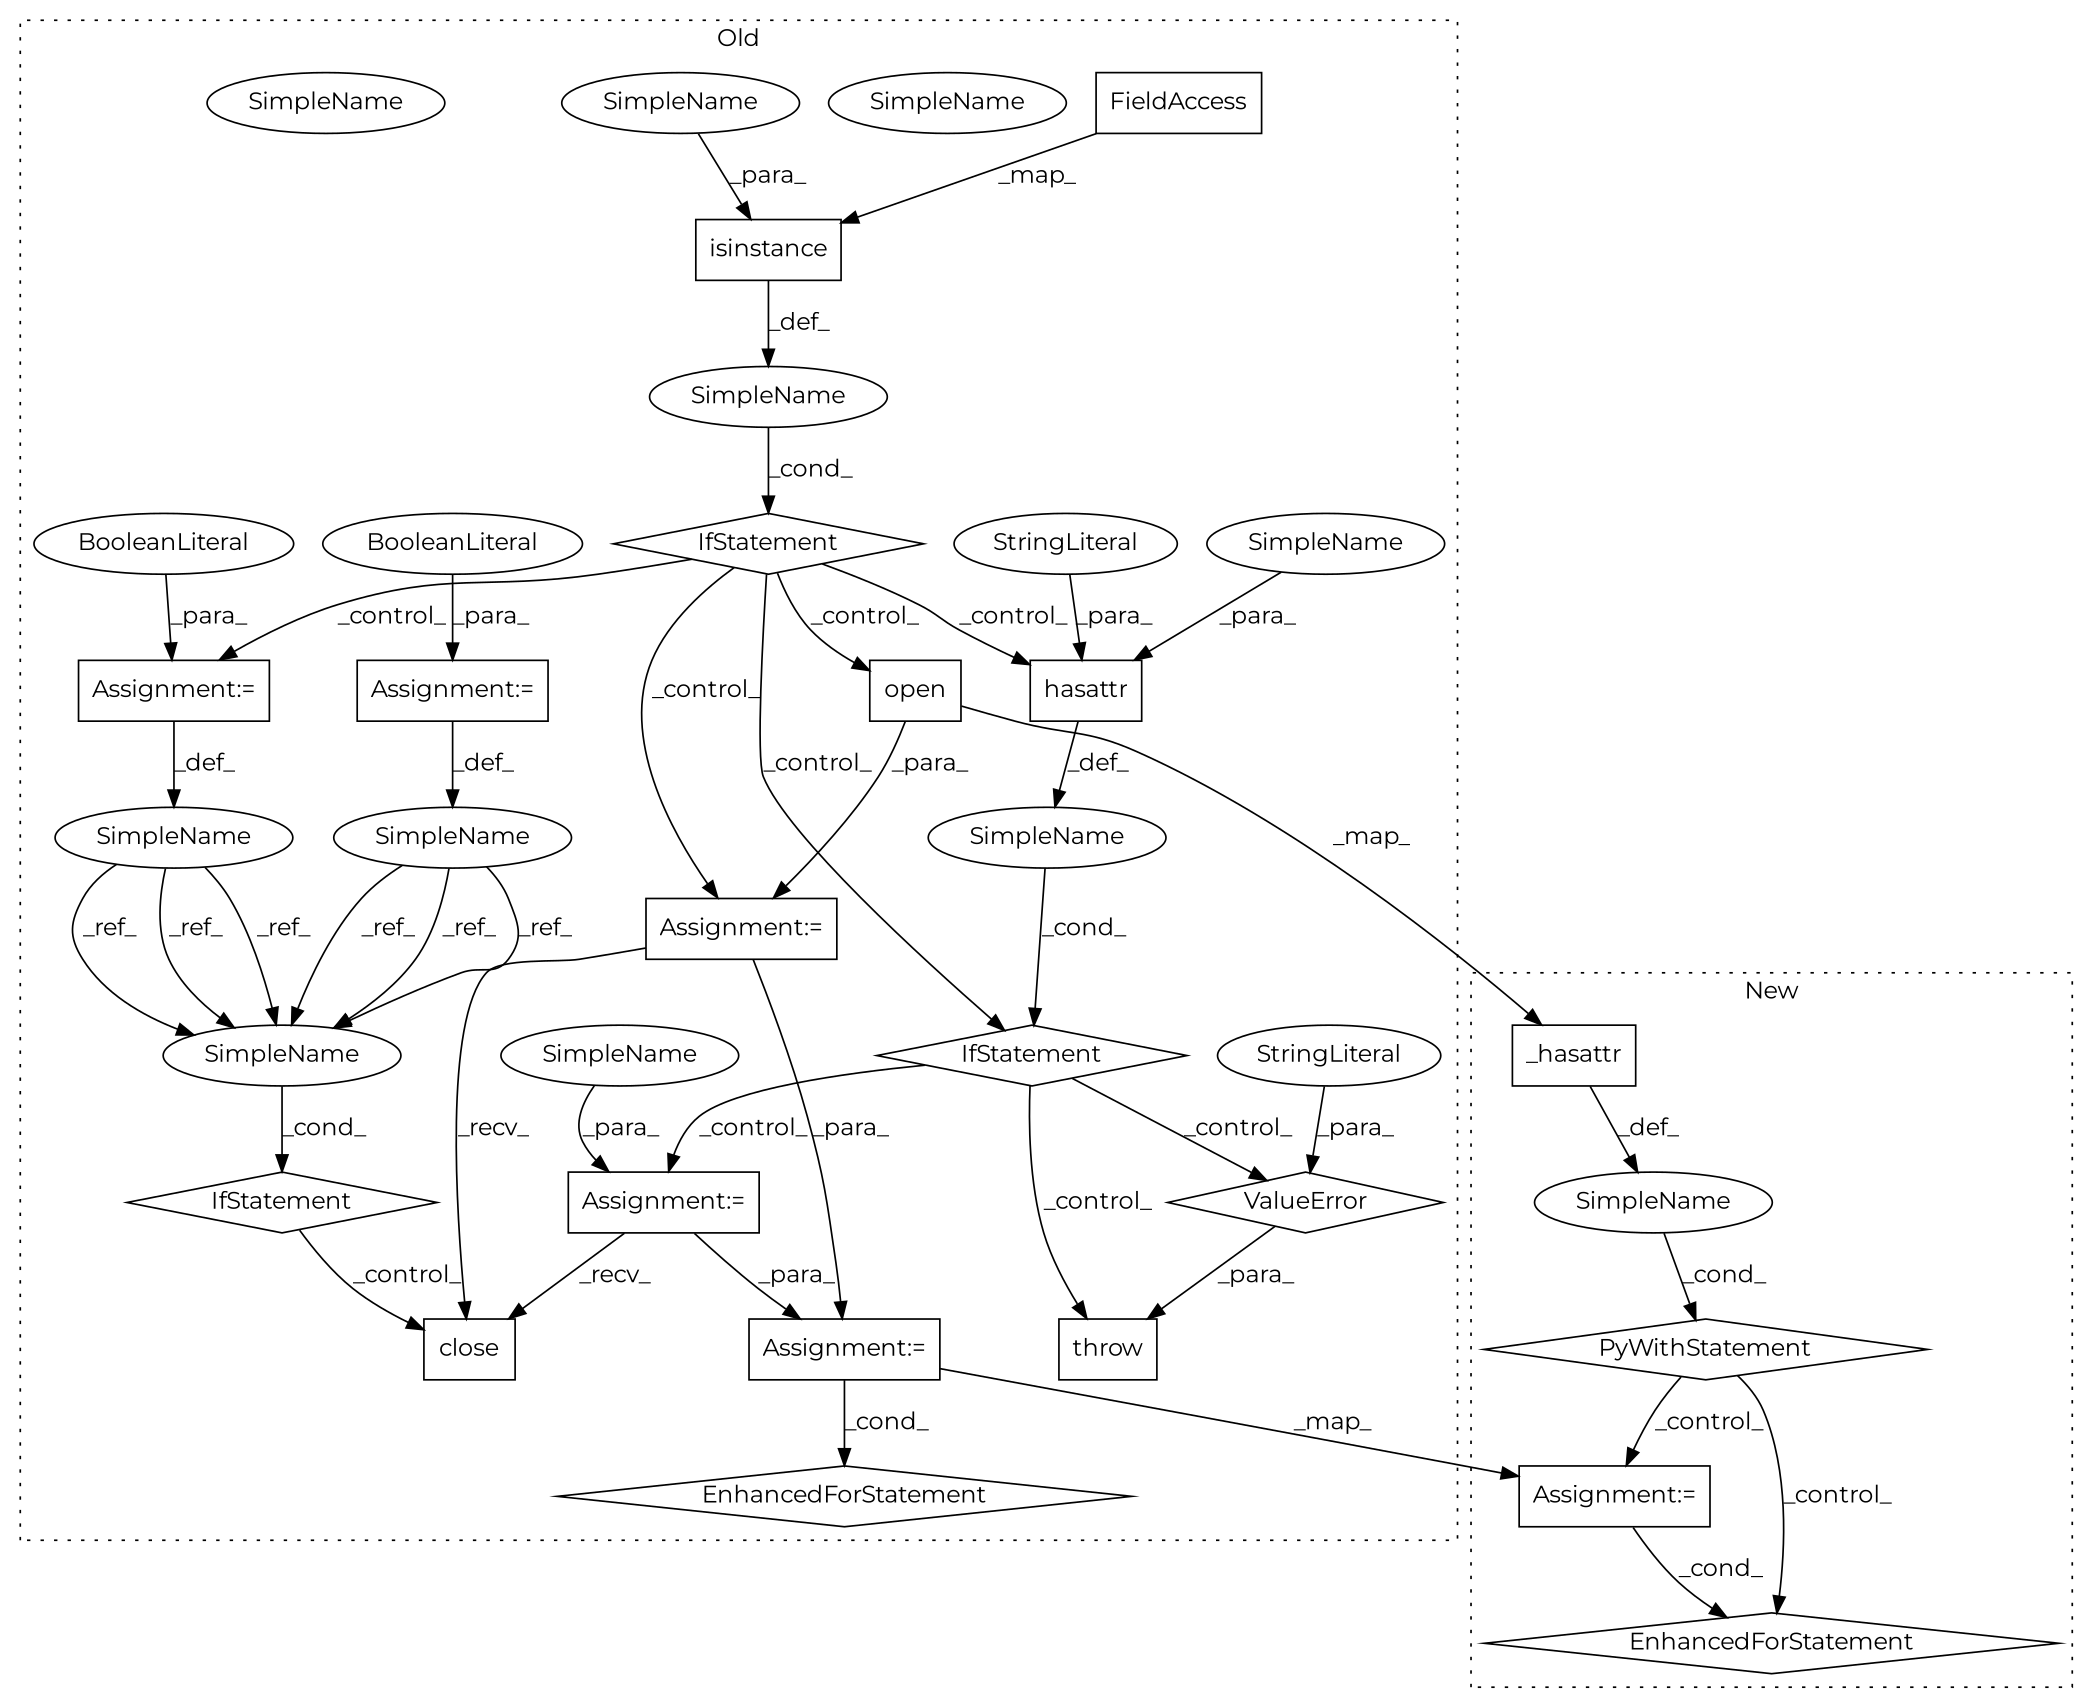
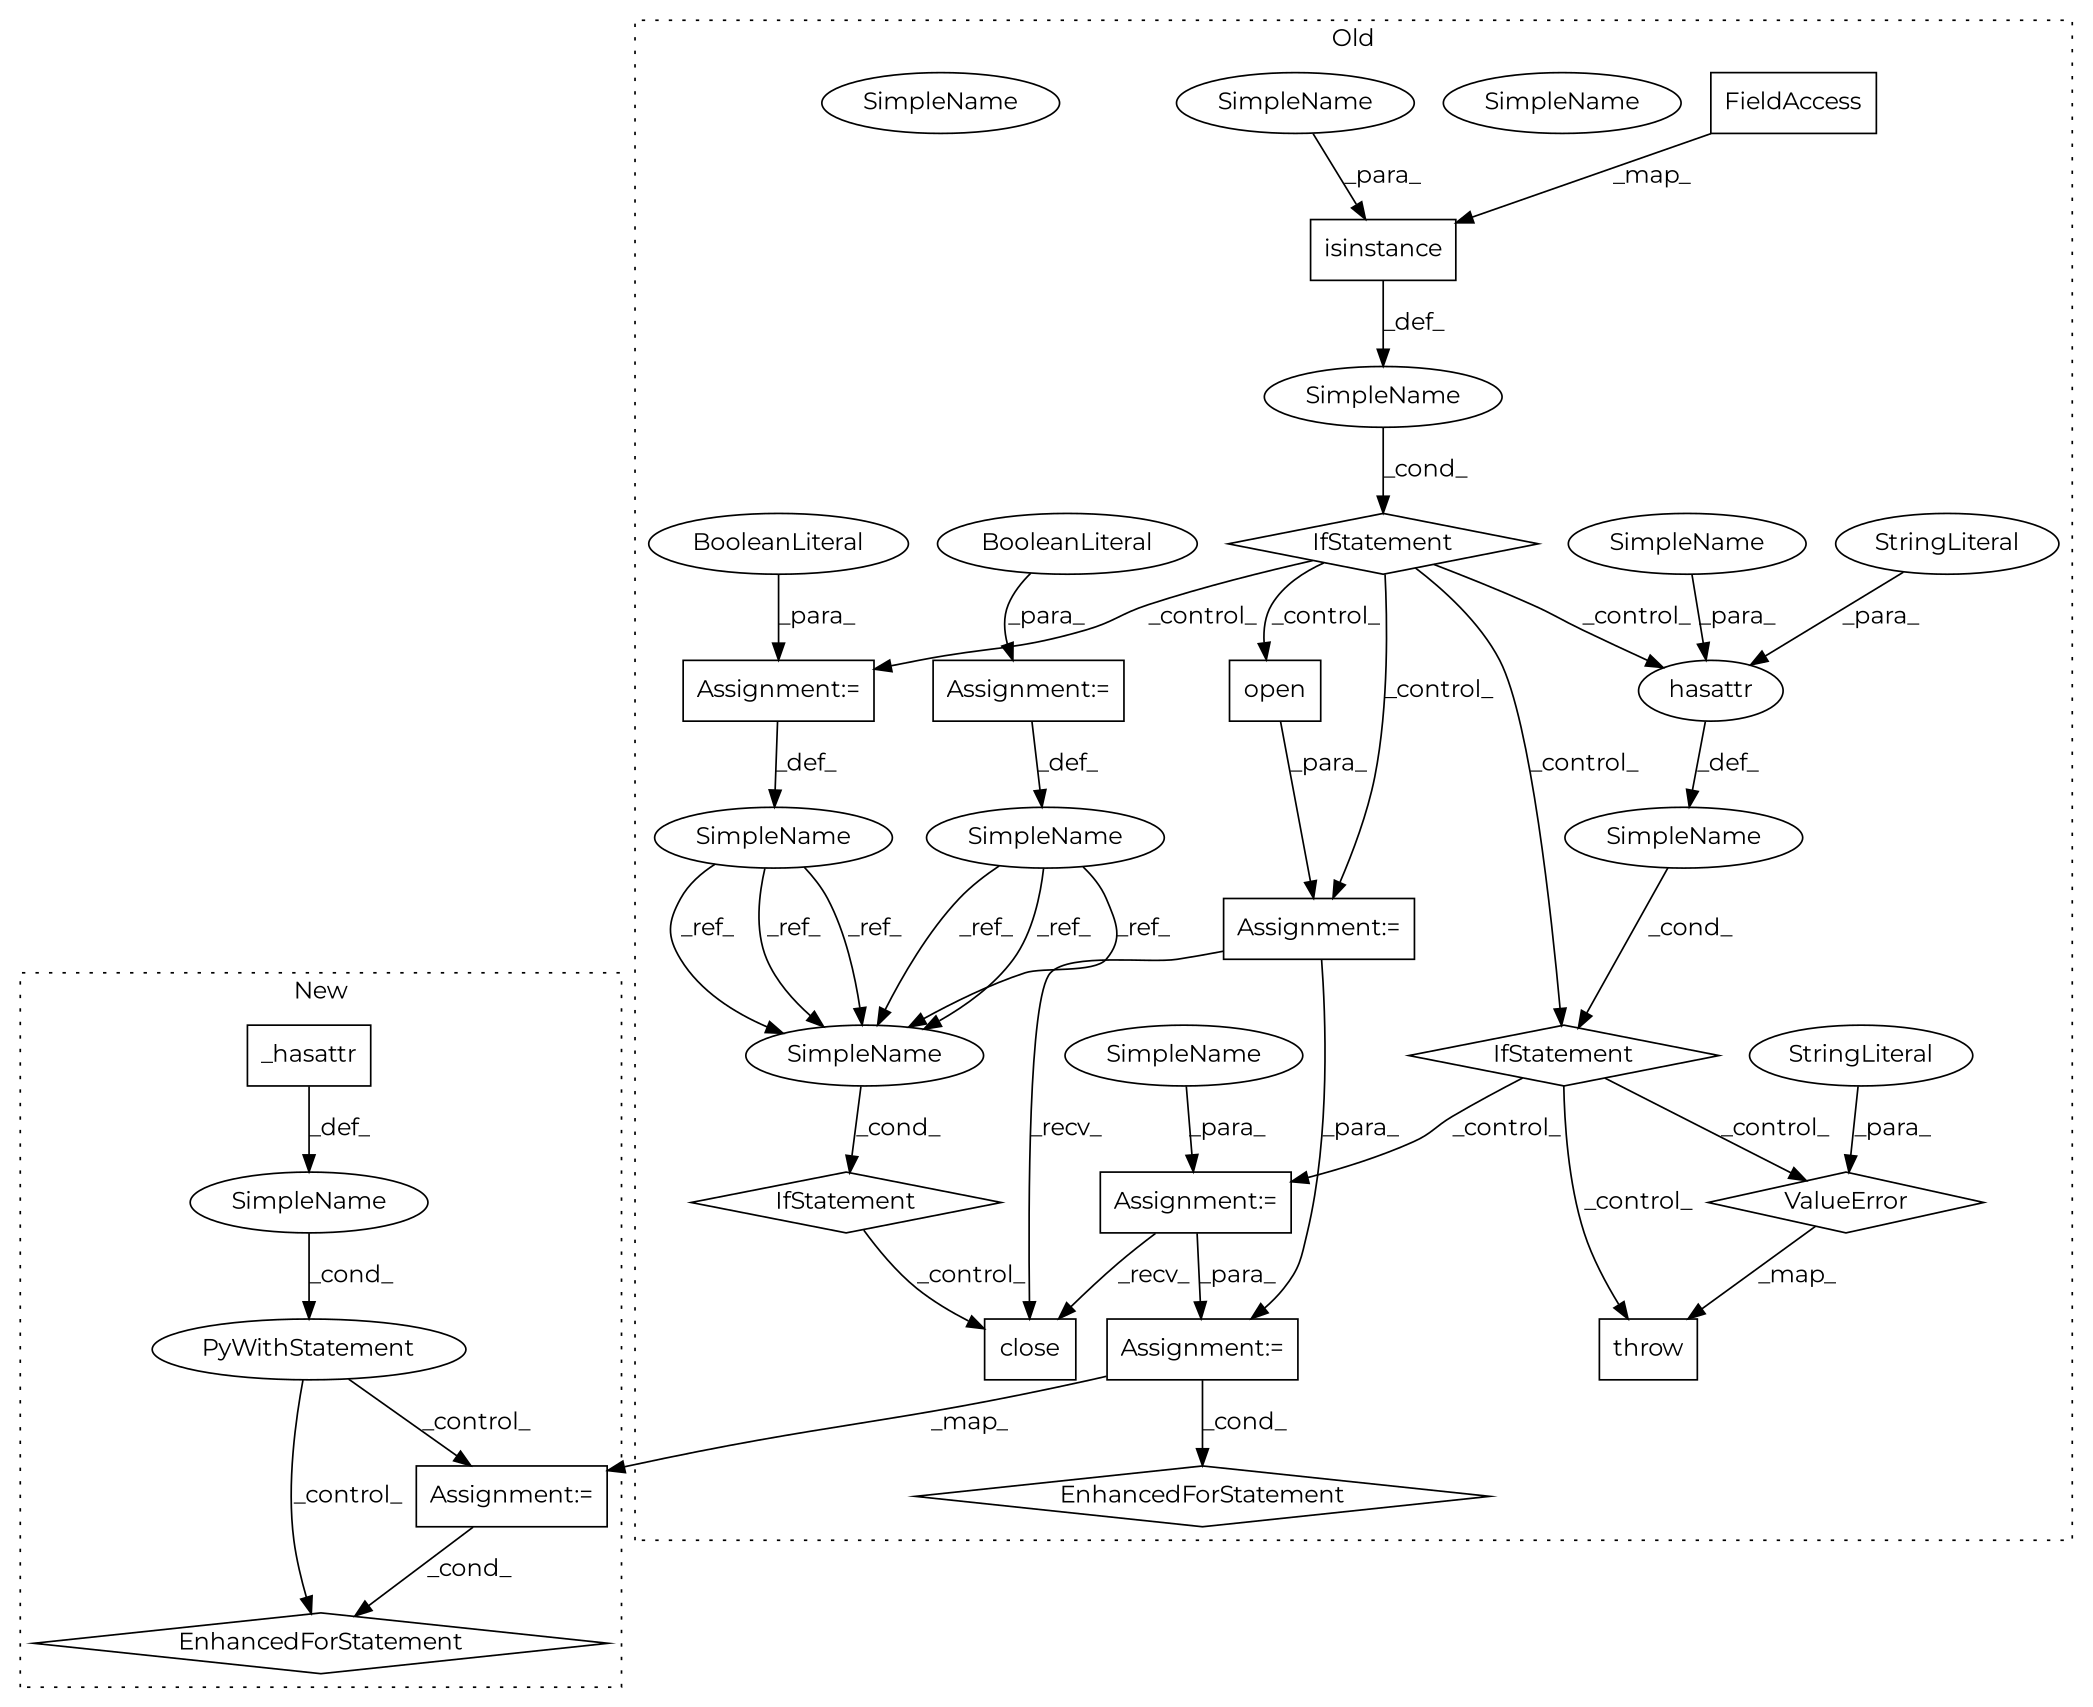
node "hasattr": shape box -> ellipse
edge "open" -> "_hasattr": removed, label "_map_"
edge "ValueError" -> "throw": label "_para_" -> "_map_"
node "PyWithStatement": shape diamond -> ellipse
